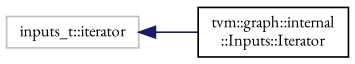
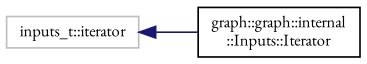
node "tvm::graph::internal ::Inputs::Iterator": label "tvm::graph::internal ::Inputs::Iterator" -> "graph::graph::internal ::Inputs::Iterator"
